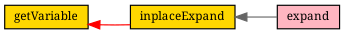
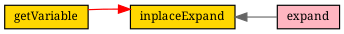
edge "inplaceExpand" -> "getVariable": reversed
